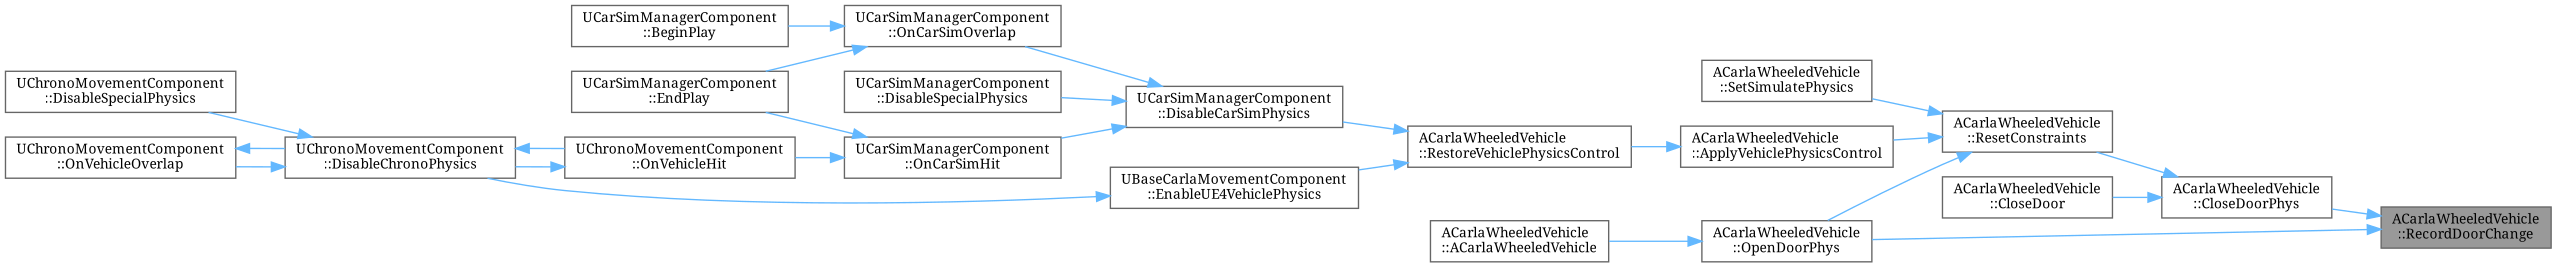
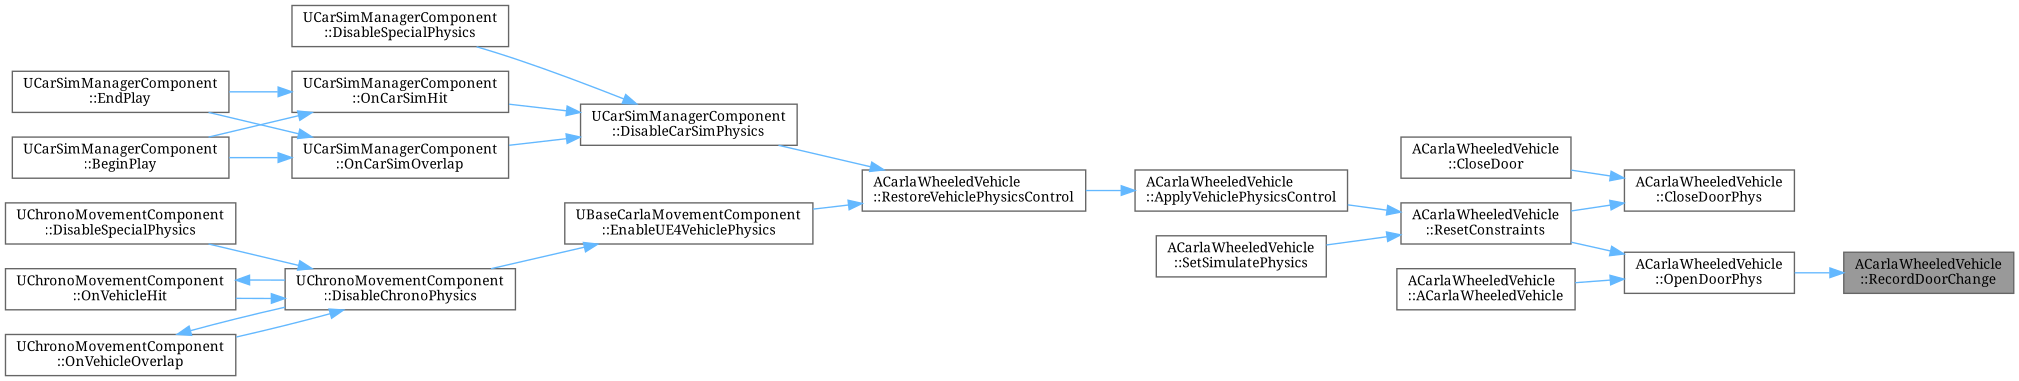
edge "UChronoMovementComponent ::OnVehicleHit" -> "UCarSimManagerComponent ::OnCarSimHit": now "UCarSimManagerComponent ::BeginPlay" -> "UCarSimManagerComponent ::OnCarSimHit"
edge "ACarlaWheeledVehicle ::OpenDoorPhys" -> "ACarlaWheeledVehicle ::ResetConstraints": reversed
edge "ACarlaWheeledVehicle ::CloseDoorPhys" -> "ACarlaWheeledVehicle ::RecordDoorChange": removed
